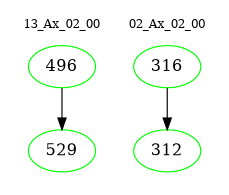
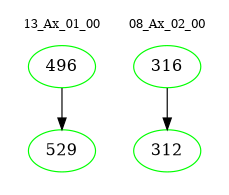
cluster "13_Ax_02_00": label "13_Ax_02_00" -> "13_Ax_01_00"
cluster "02_Ax_02_00": label "02_Ax_02_00" -> "08_Ax_02_00"
